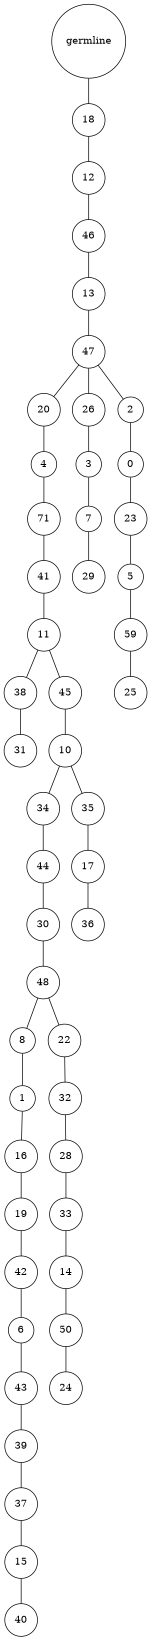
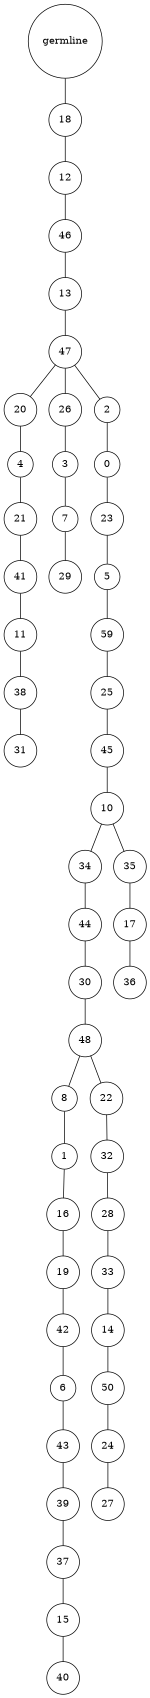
node "71": label "71" -> "21"
edge "11" -- "45": now "25" -- "45"
node "27": added
